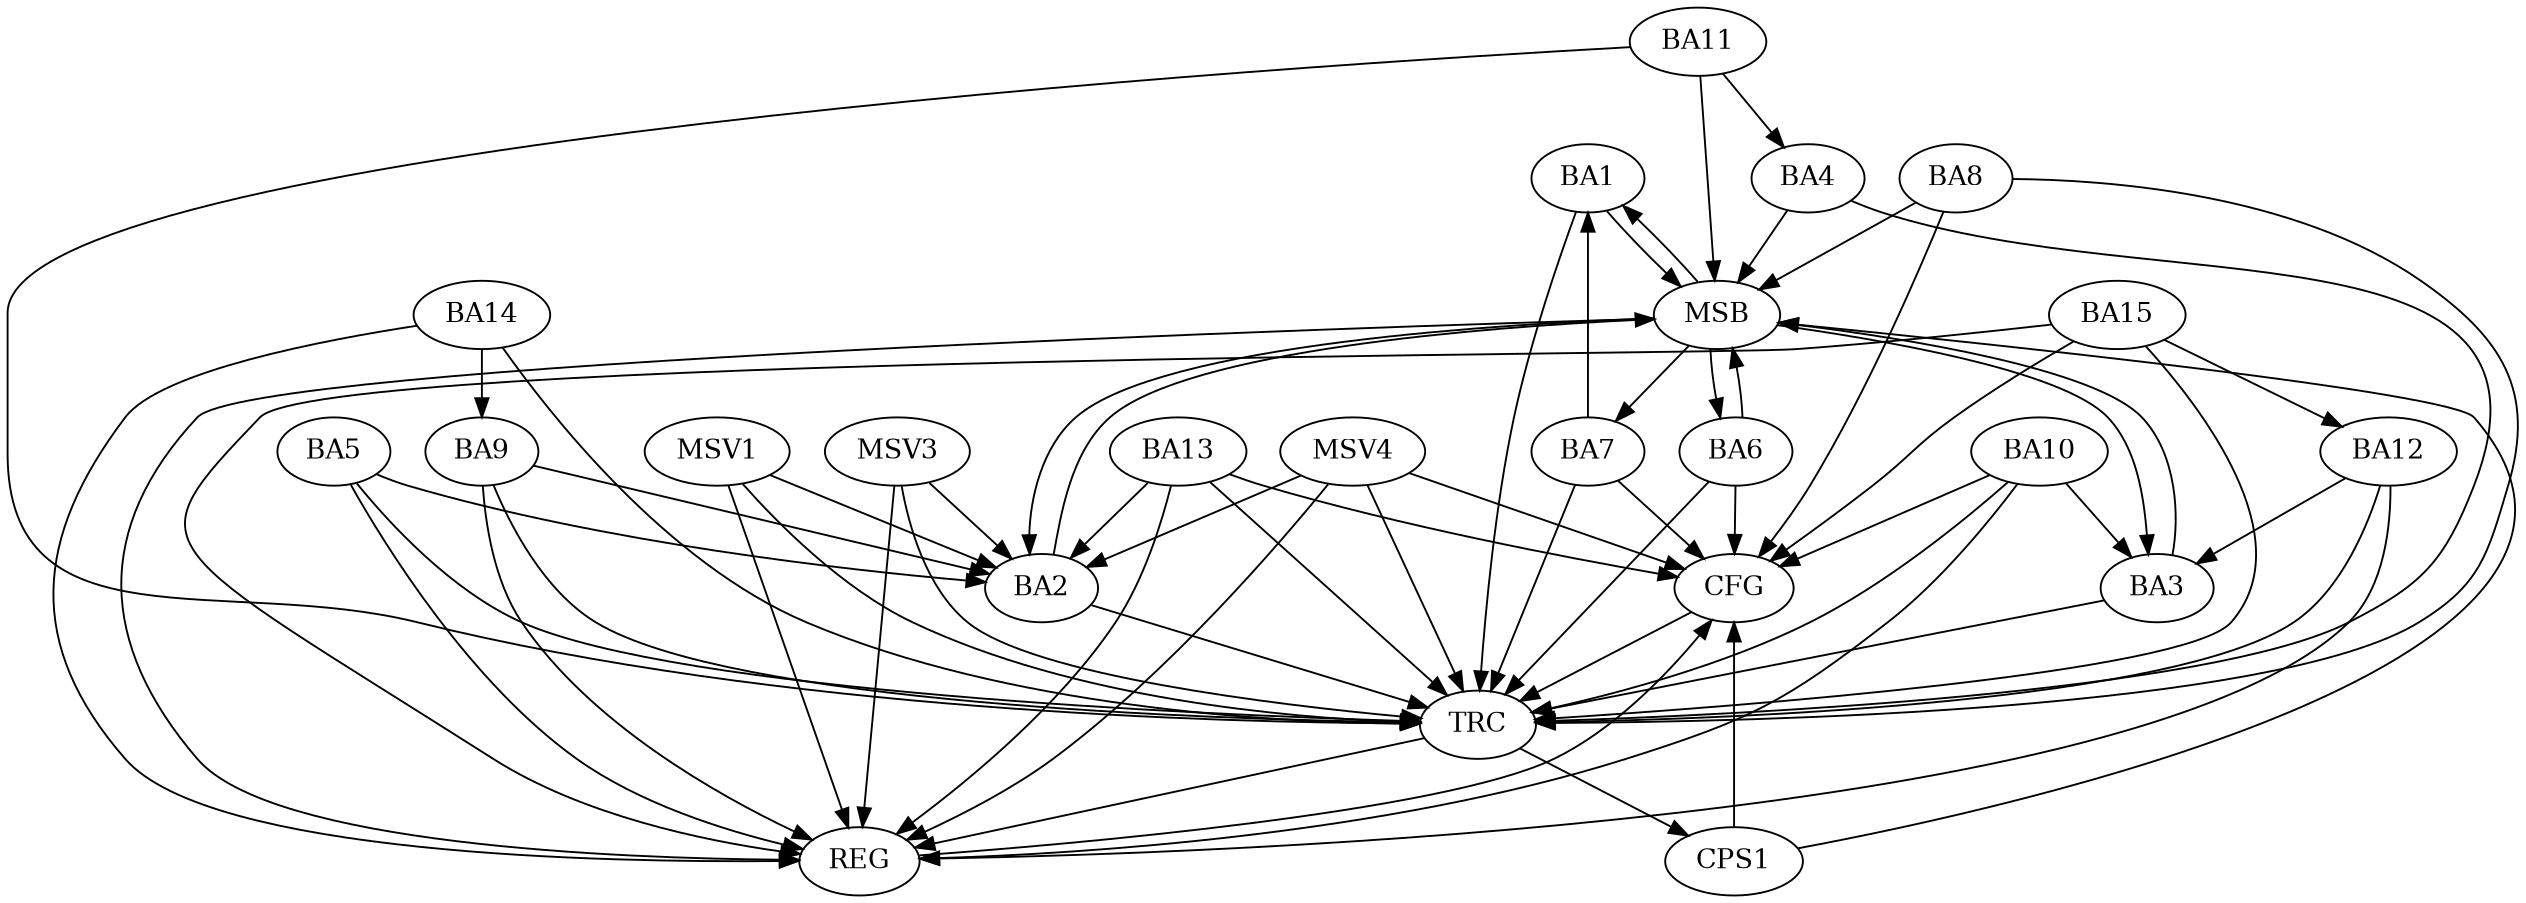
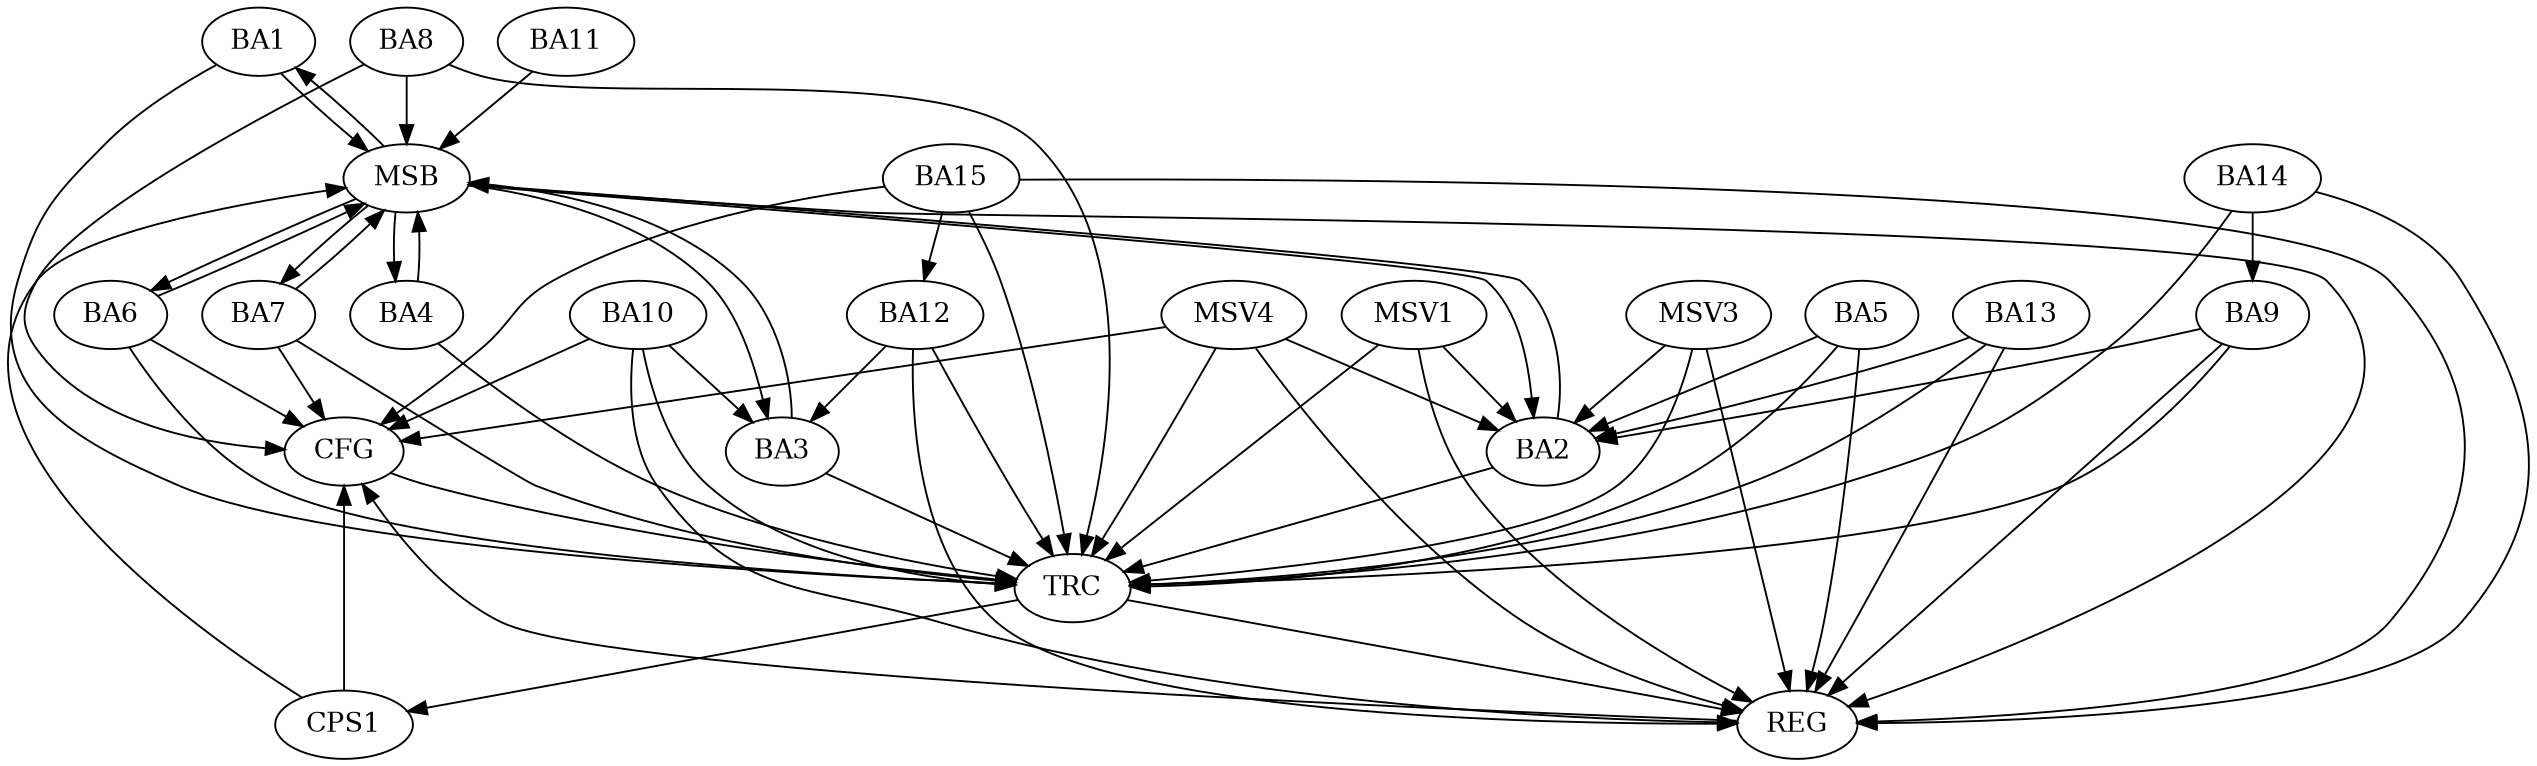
edge "BA11" -> "BA4": now "MSB" -> "BA4"
edge "BA11" -> "TRC": removed
edge "BA7" -> "BA1": now "BA7" -> "MSB"
edge "BA13" -> "CFG": removed
